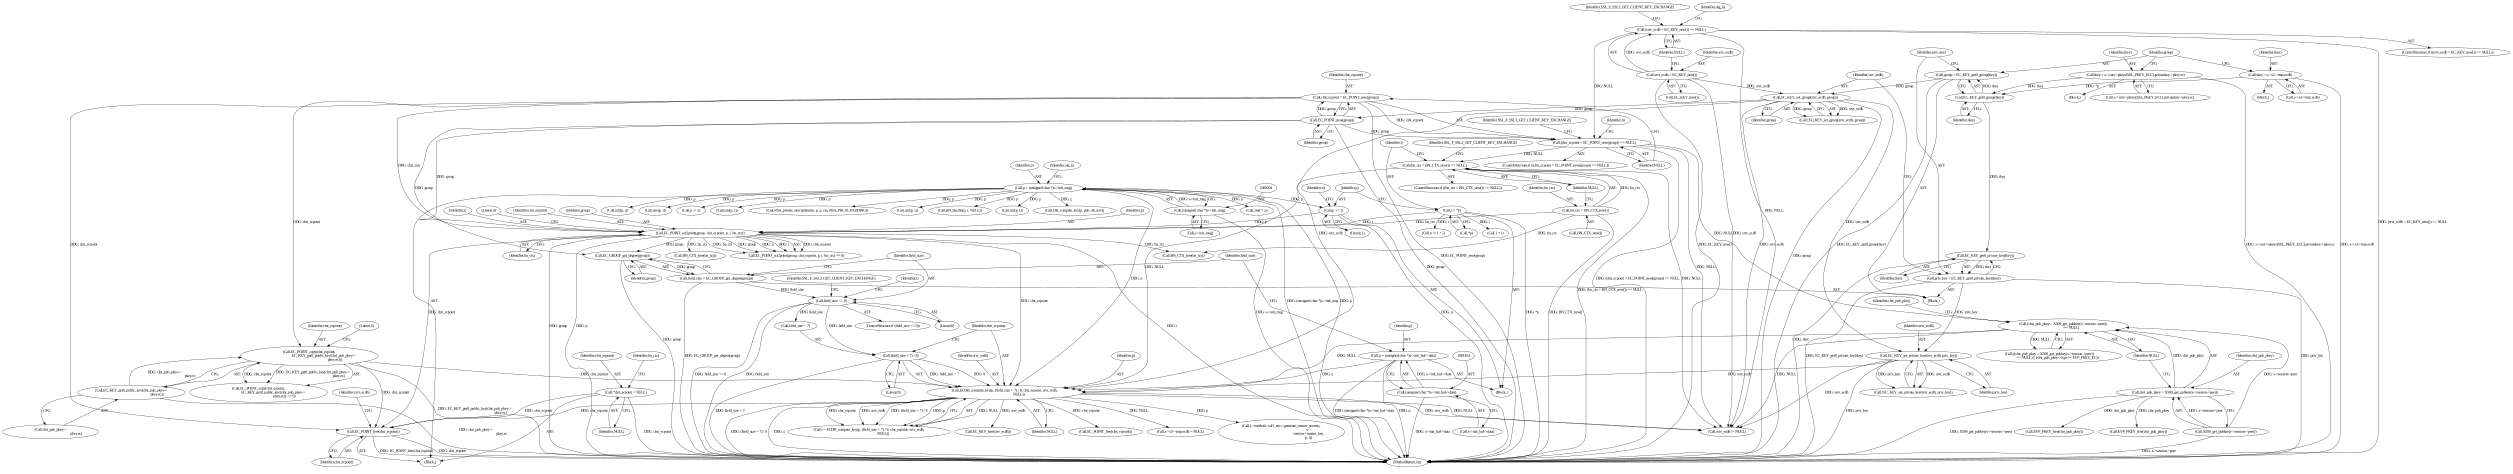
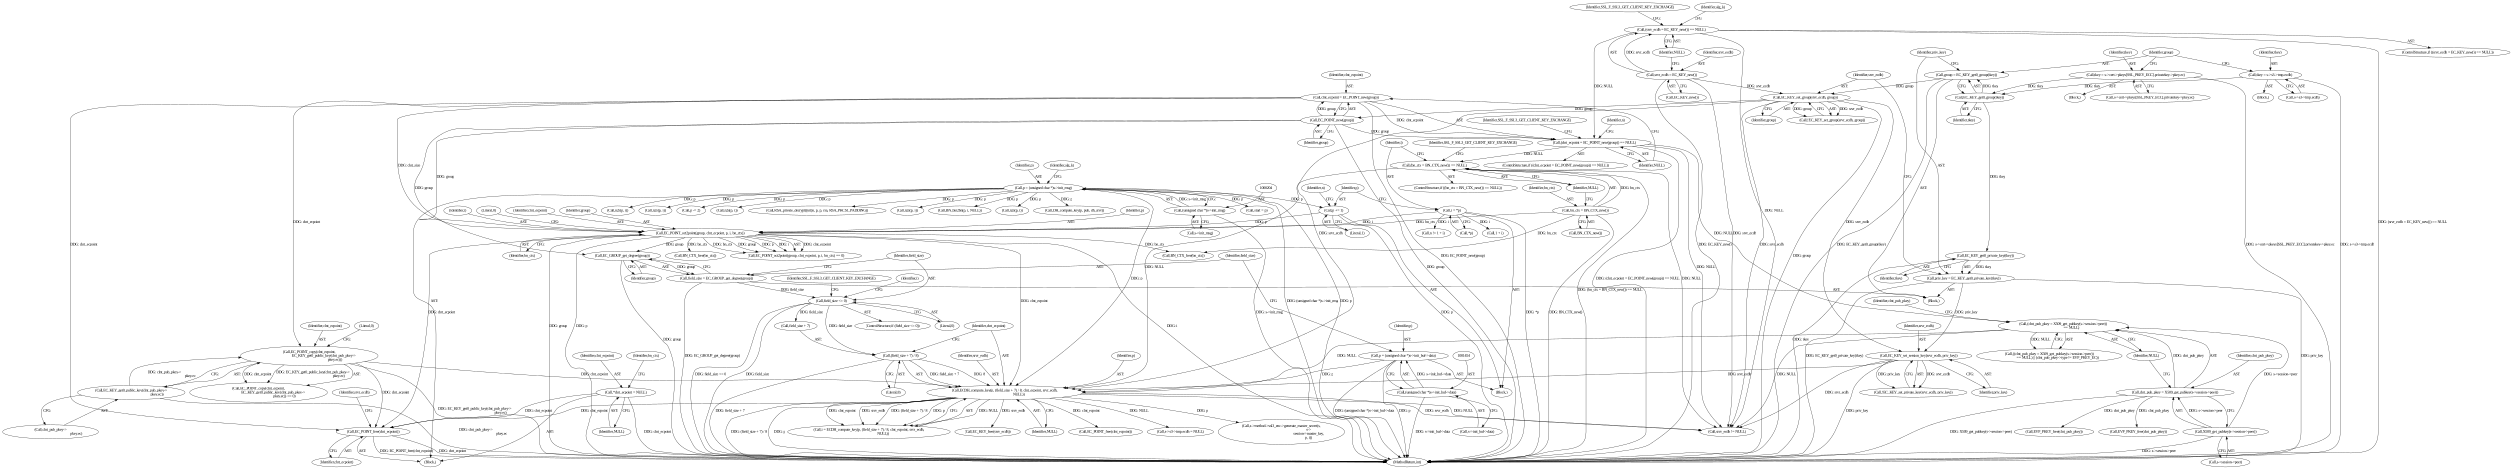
edge "(Call,tkey = s->s3->tmp.ecdh)" -> "(Call,EC_KEY_get0_group(tkey))": label "DDG: *p" -> "DDG: tkey"
edge "(Call,bn_ctx = BN_CTX_new())" -> "(Call,BN_CTX_new())": added, label "CFG:"
edge "(Call,priv_key = EC_KEY_get0_private_key(tkey))" -> "(Call,EC_KEY_get0_private_key(tkey))": removed, label "CFG:"
node "(Call,EC_KEY_set_private_key(srvr_ecdh, priv_key))": label "(Call,EC_KEY_set_private_key(srvr_ecdh, priv_key))" -> "(Call,EC_KEY_set_session_key(srvr_ecdh, priv_key))"
node "(Call,s->session->peer)": added
